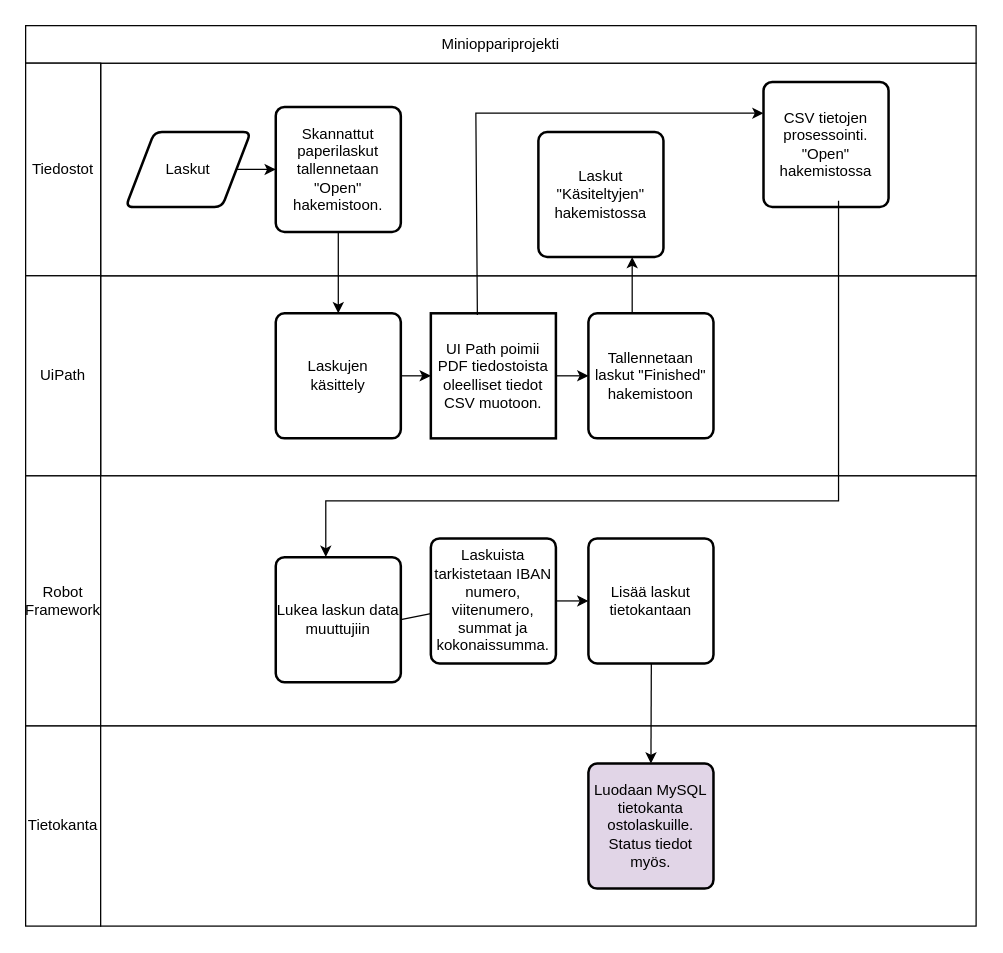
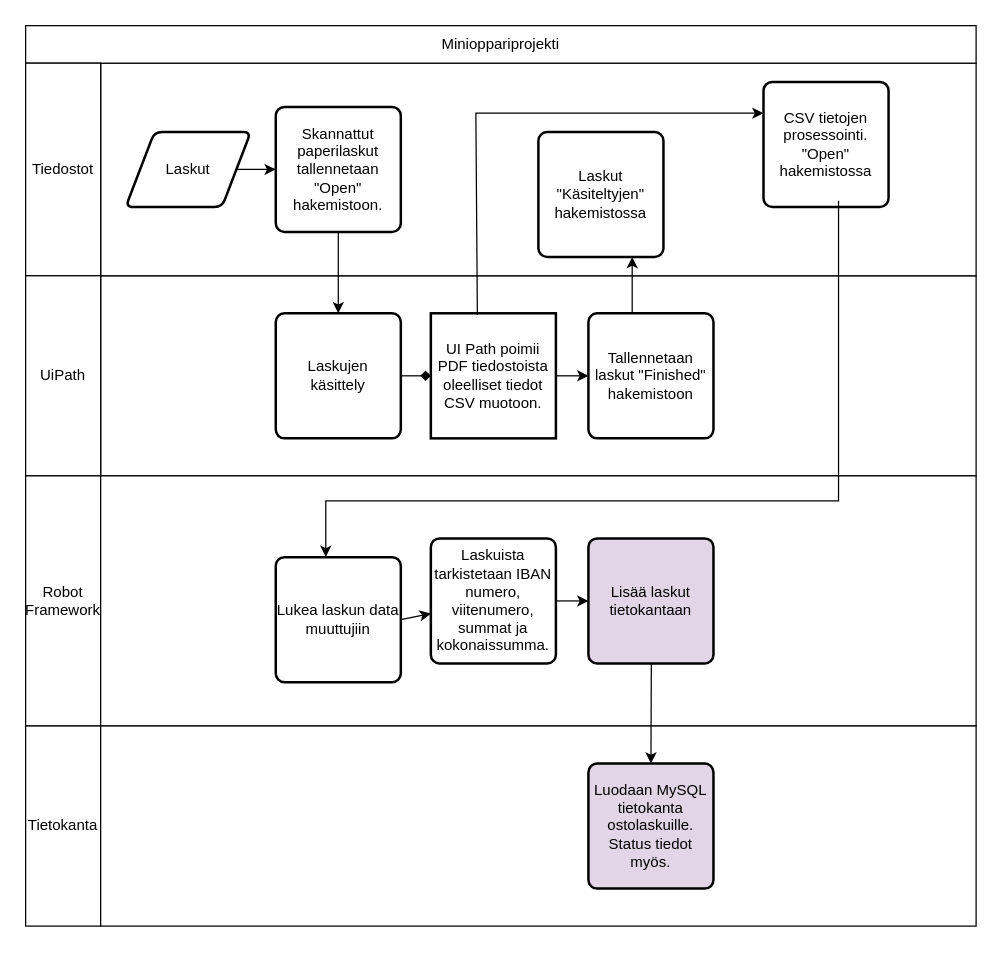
edge "Laskujen käsittely" -> "UI Path poimii PDF tiedostoista oleelliset tiedot CSV muotoon.": arrowhead classic -> diamond
node "Lisää laskut tietokantaan": fillcolor #ffffff -> #e1d5e7
edge "Laskuista tarkistetaan IBAN numero, viitenumero, summat ja kokonaissumma." -- "Lukea laskun data muuttujiin": arrowhead none -> classic
